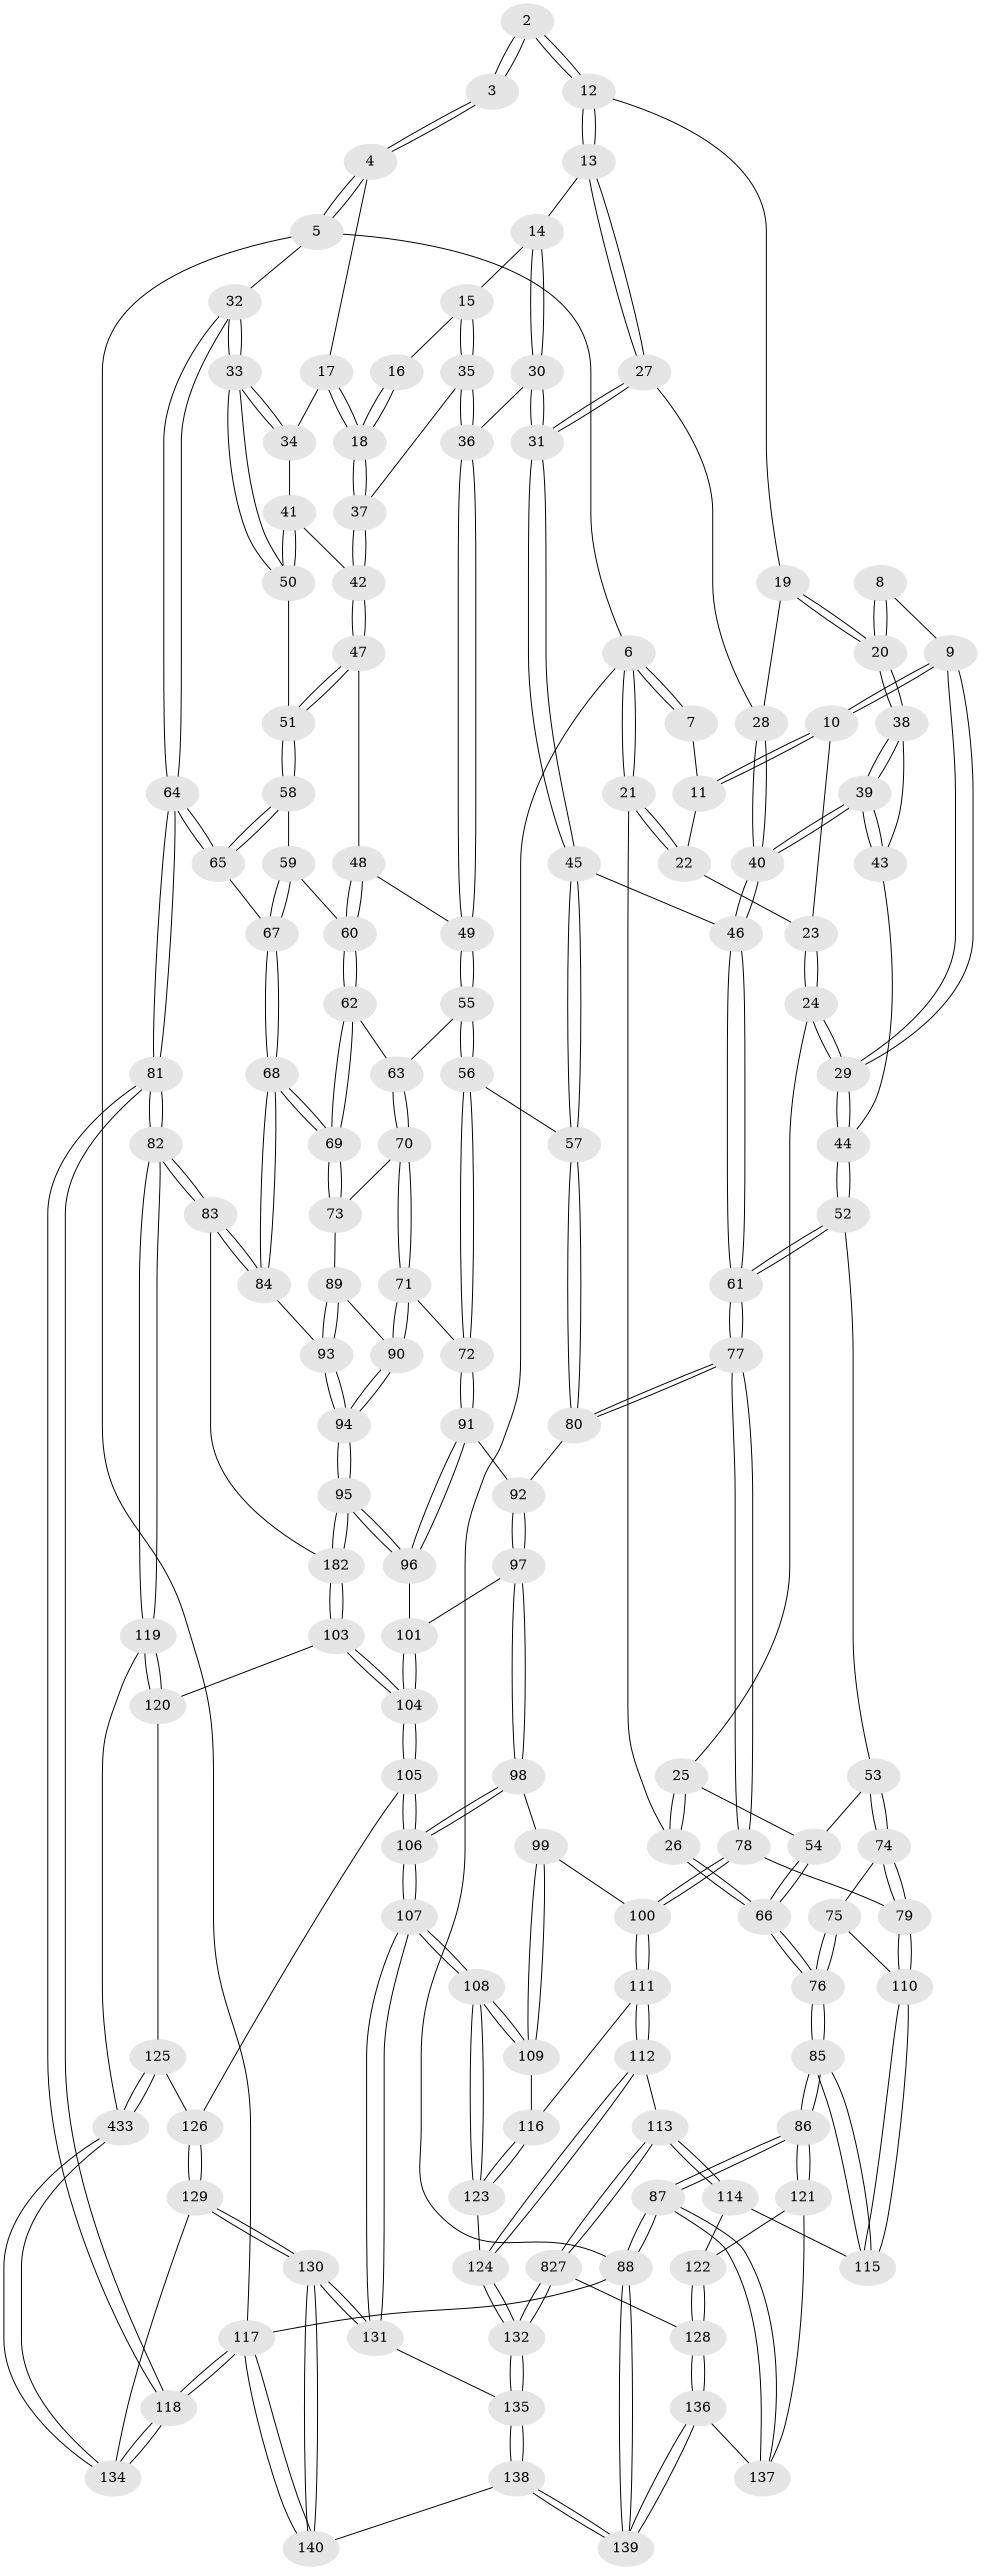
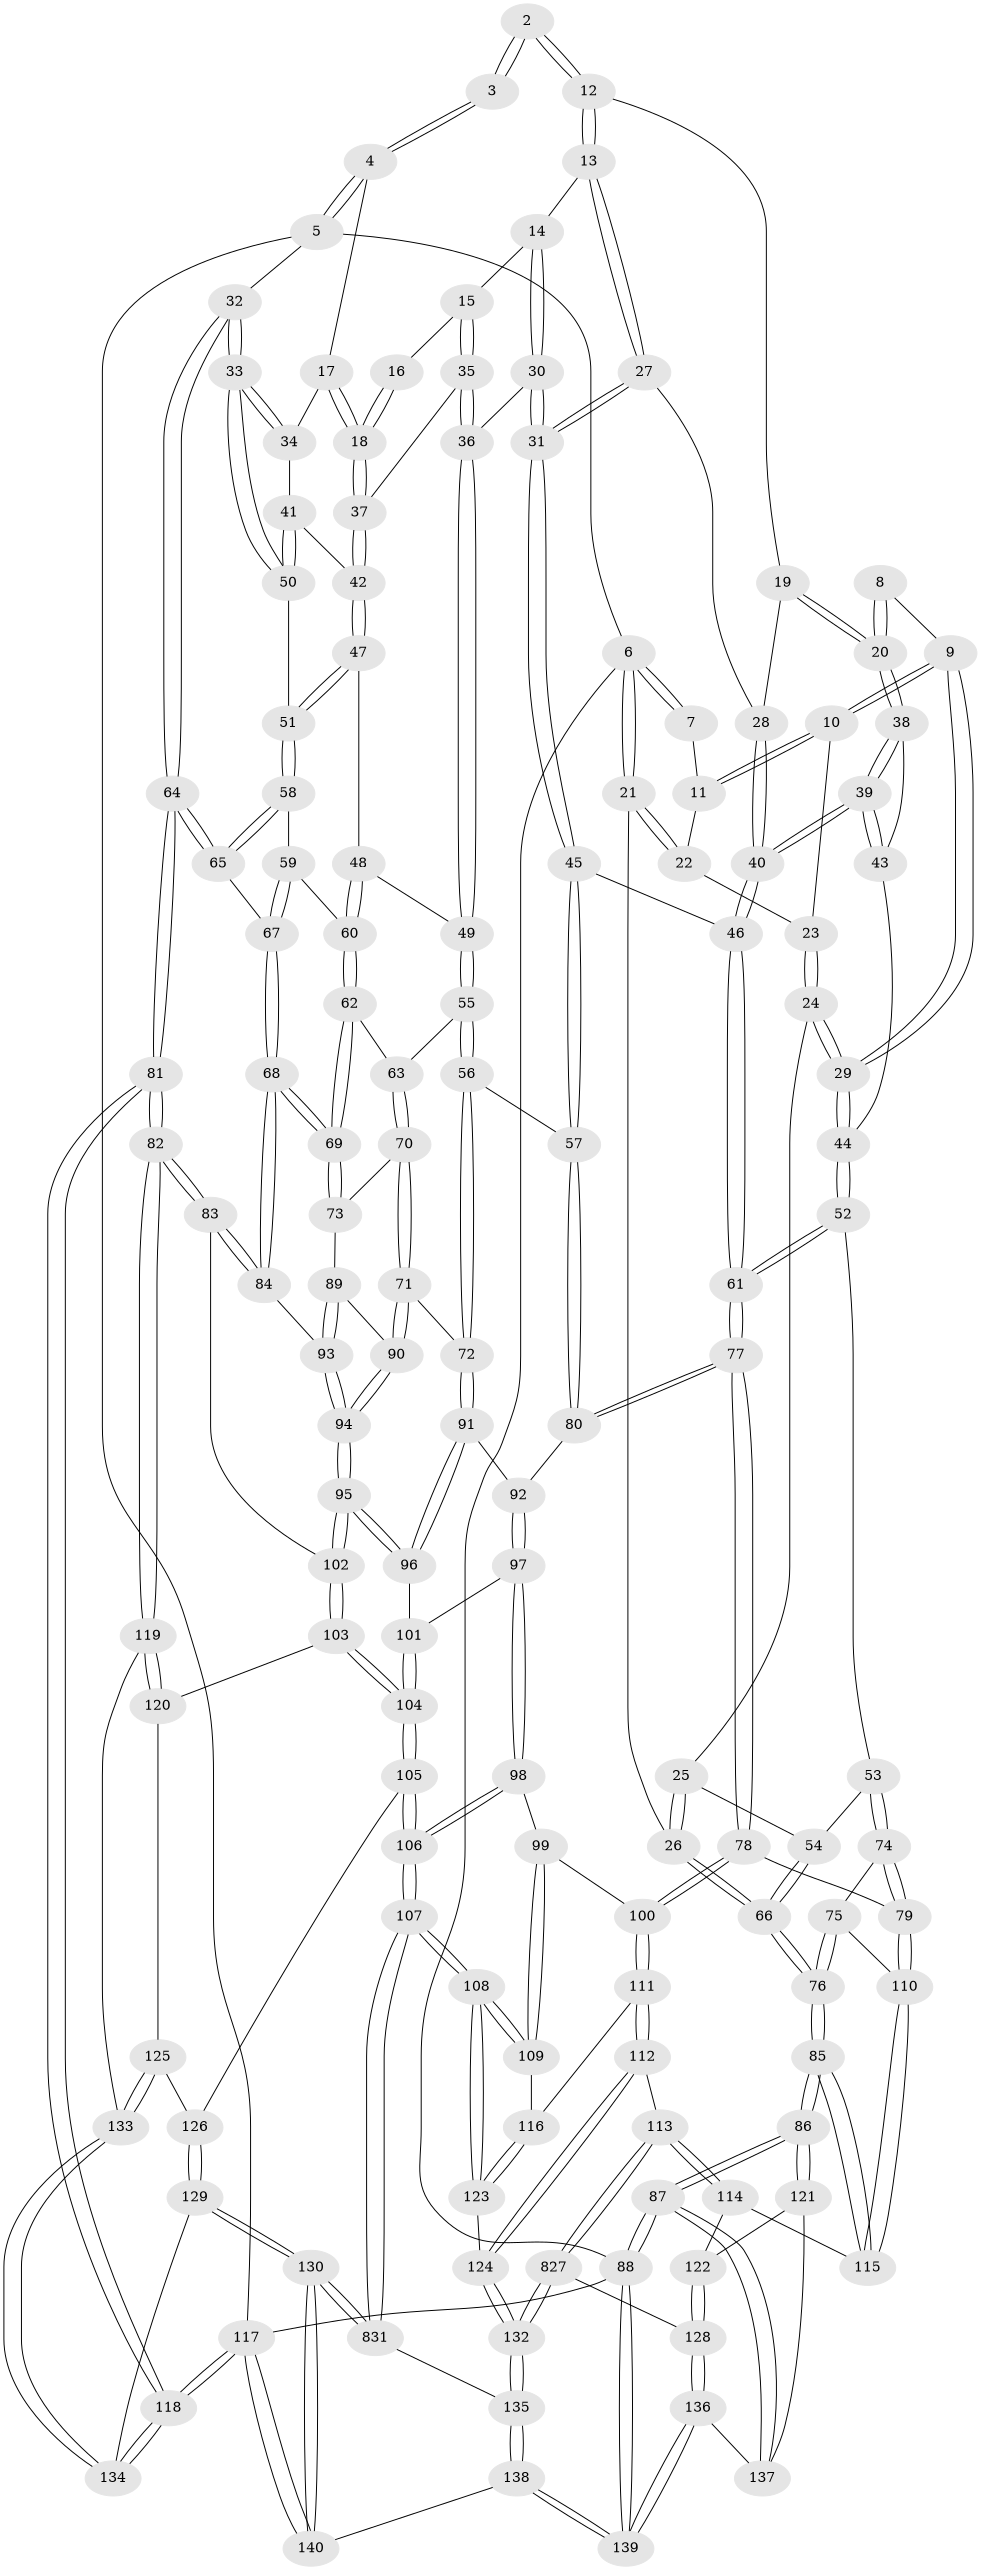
node "182": label "182" -> "102"
node "433": label "433" -> "133"
node "131": label "131" -> "831"
